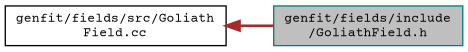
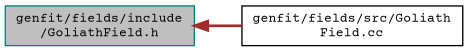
edge "genfit/fields/include /GoliathField.h" -> "genfit/fields/src/Goliath Field.cc": reversed
